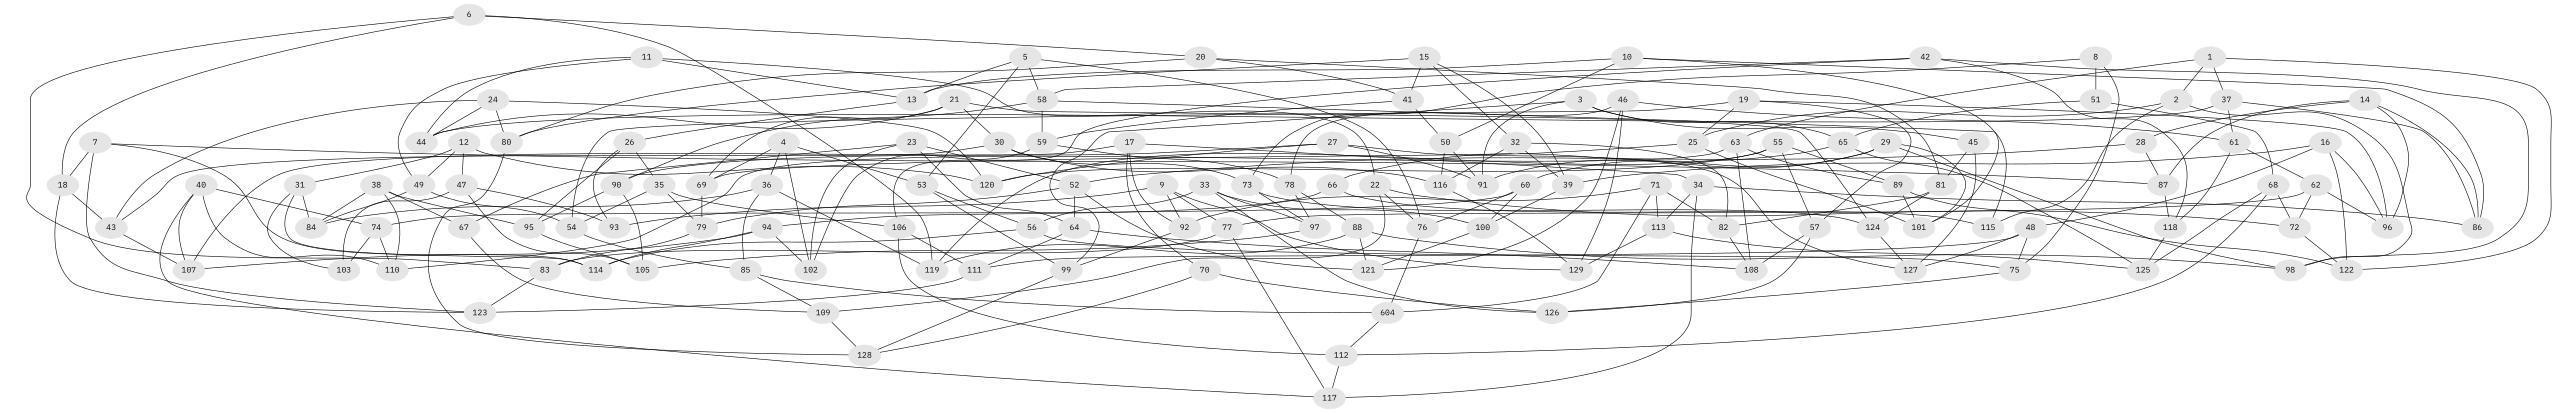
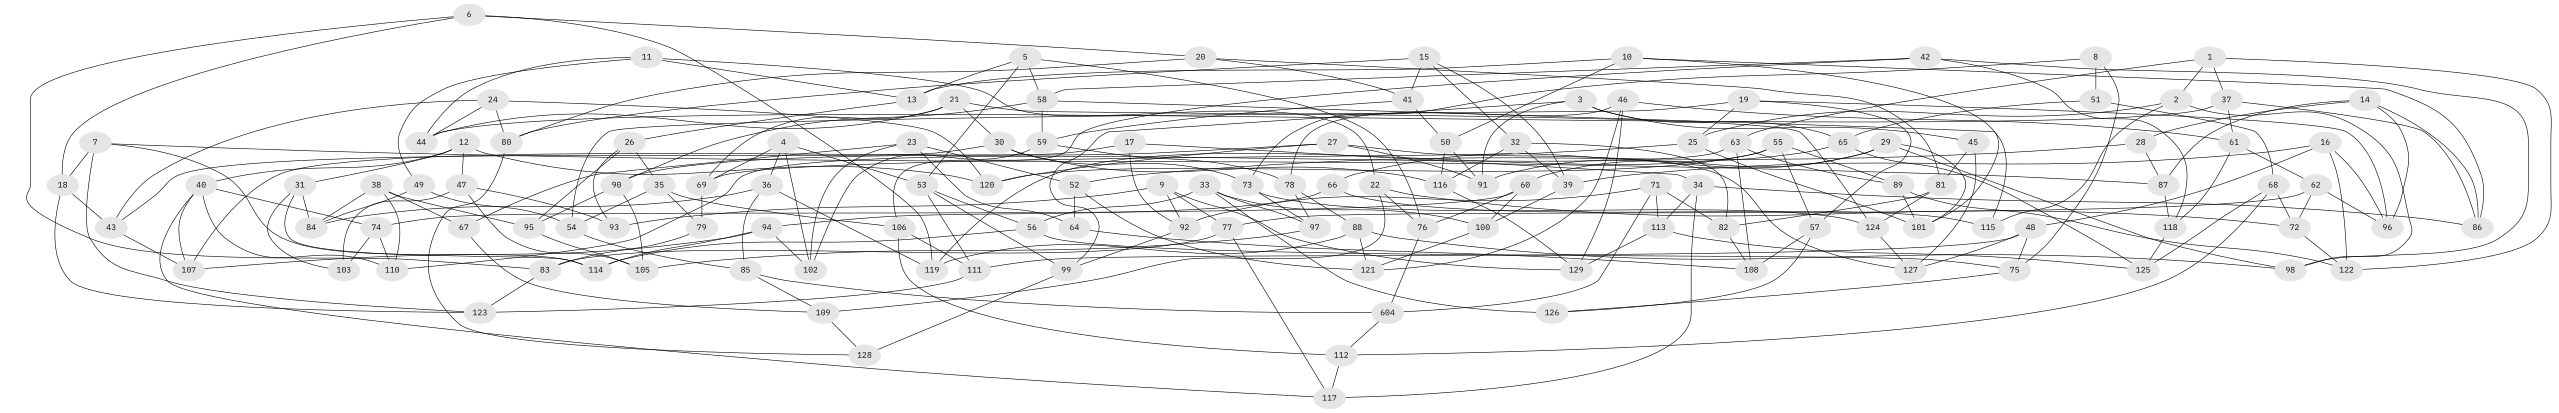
edge "12" -- "49": now "12" -- "40"
edge "52" -- "79": removed
edge "64" -- "111": now "53" -- "111"
node "70": removed
